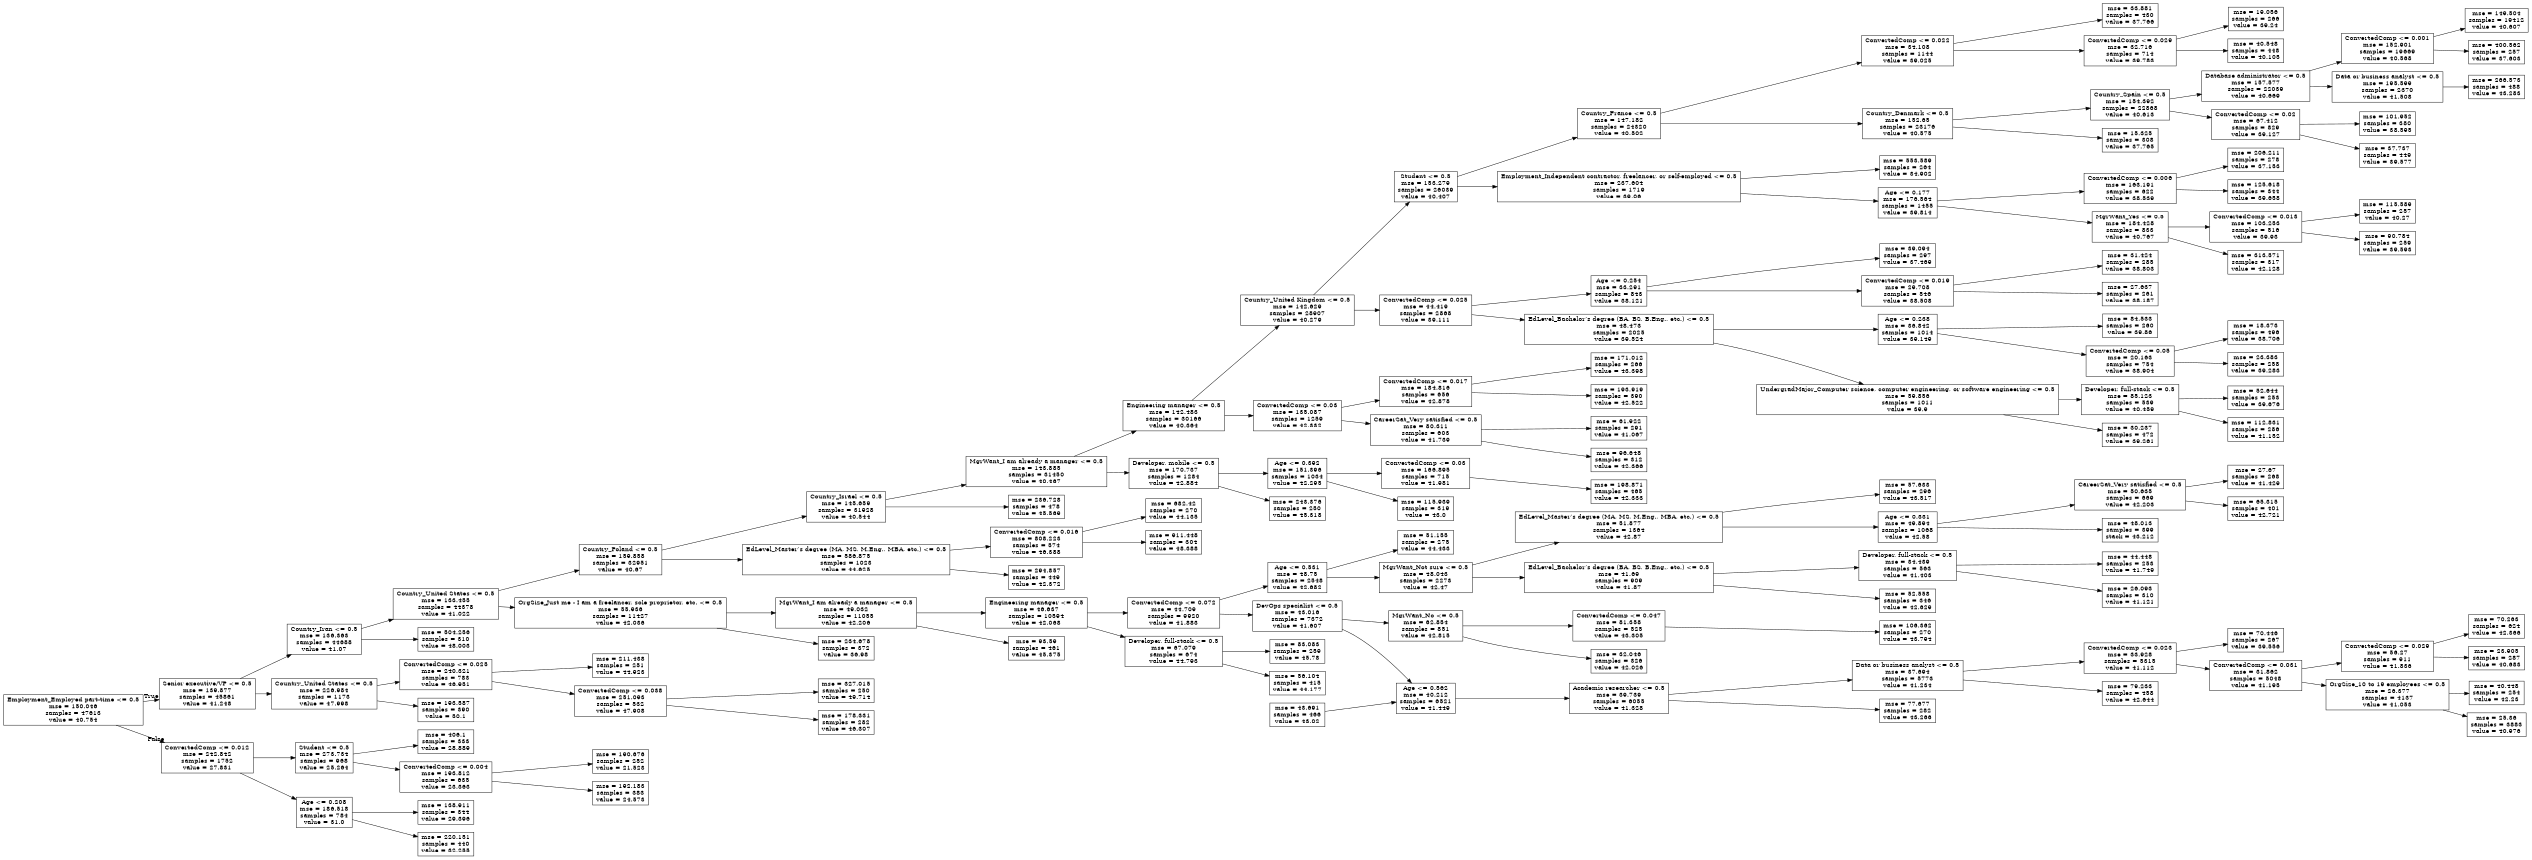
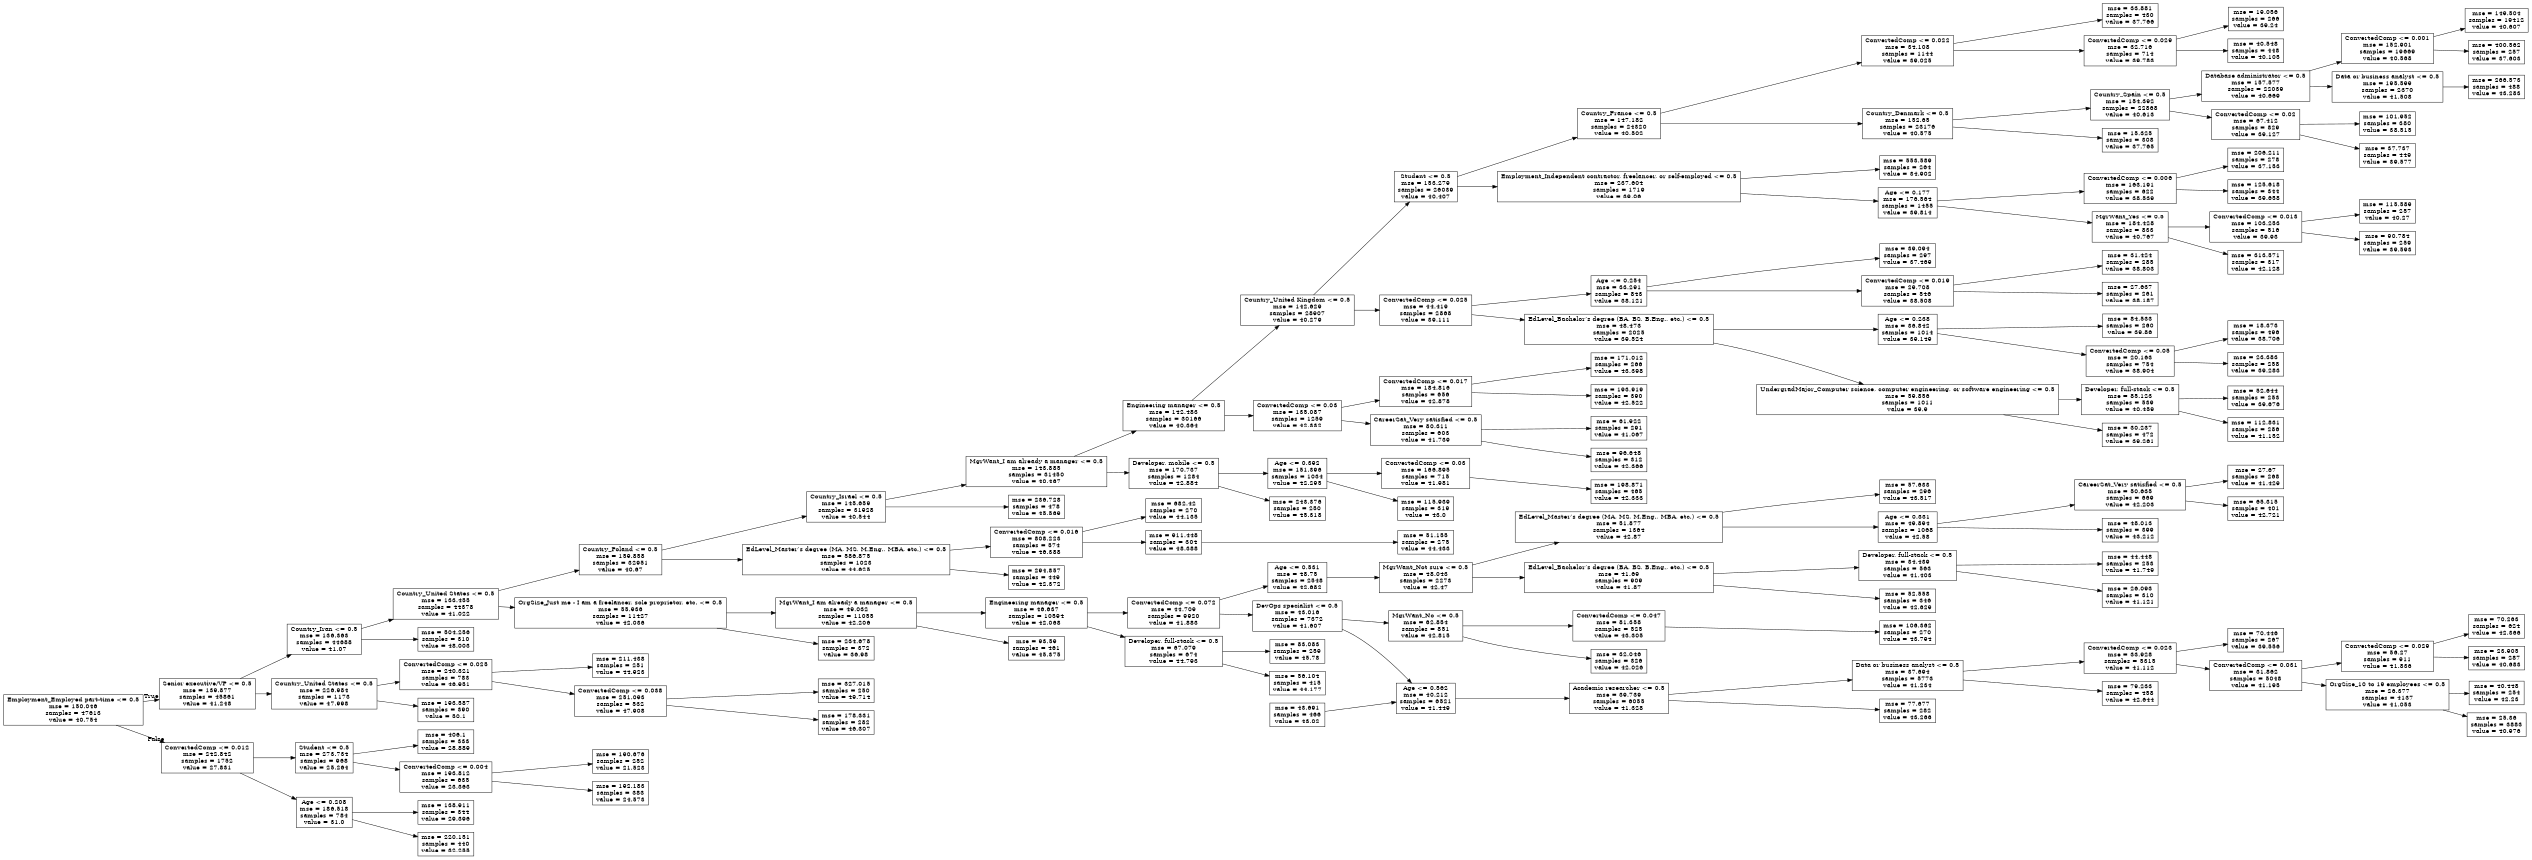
node "mse = 101.952 samples = 380 value = 38.595": label "mse = 101.952 samples = 380 value = 38.595" -> "mse = 101.952 samples = 380 value = 38.515"
node "mse = 48.013 samples = 399 stack = 43.212": label "mse = 48.013 samples = 399 stack = 43.212" -> "mse = 48.013 samples = 399 value = 43.212"
edge "Age <= 0.531 mse = 48.75 samples = 2548 value = 42.682" -> "mse = 51.155 samples = 275 value = 44.433": now "mse = 911.448 samples = 304 value = 48.388" -> "mse = 51.155 samples = 275 value = 44.433"
